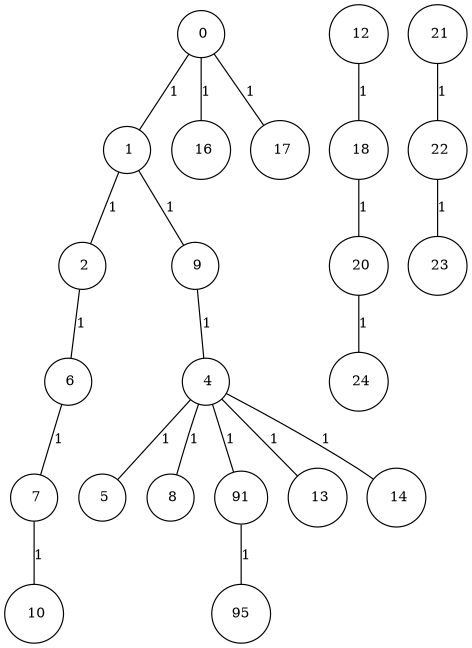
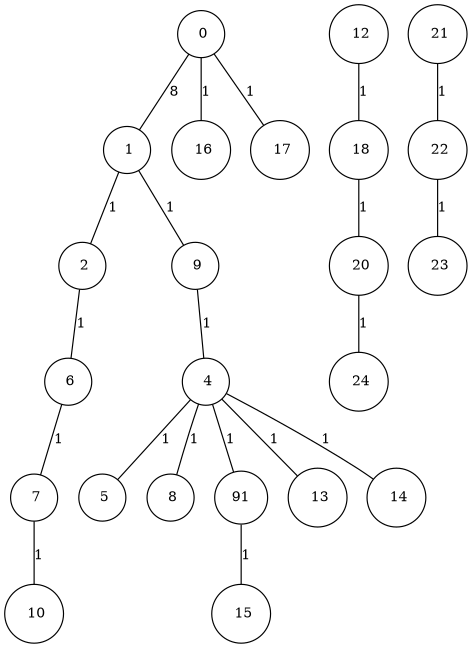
edge "0" -- "1": label "1" -> "8"
node "95": label "95" -> "15"
